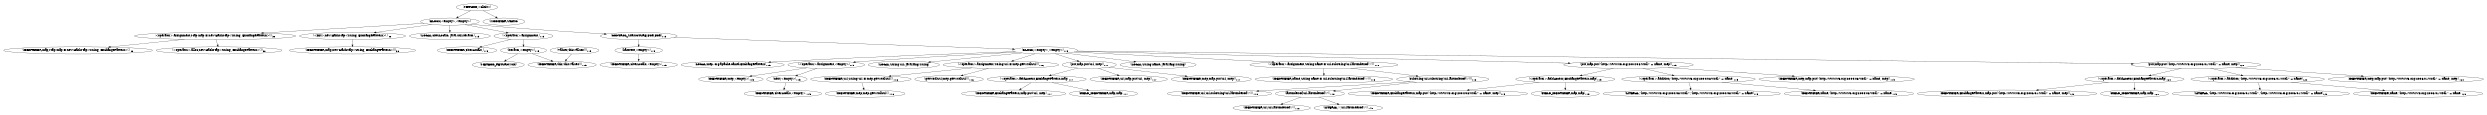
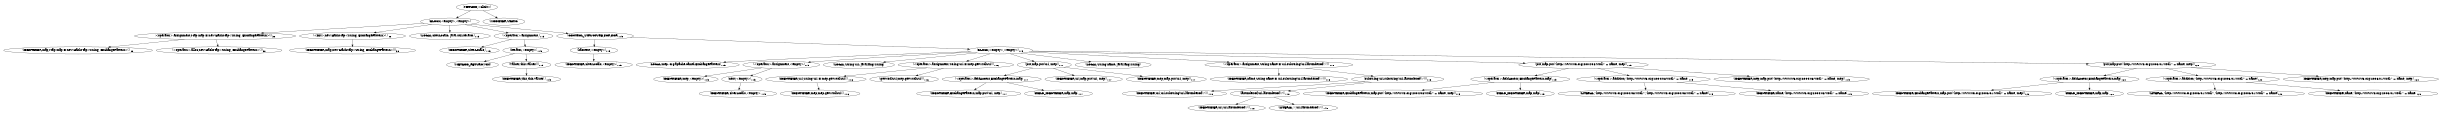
edge "(iterator,<empty>)" -> "(IDENTIFIER,this,this.values())": now "(iterator,<empty>)" -> "(values,this.values())"
